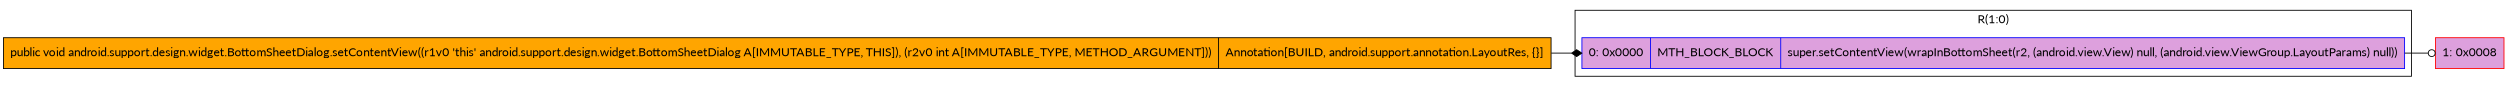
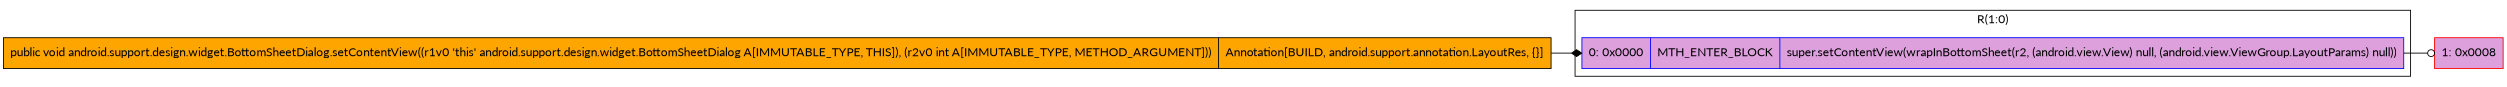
node "0: 0x0000": text "MTH_BLOCK_BLOCK" -> "MTH_ENTER_BLOCK"
